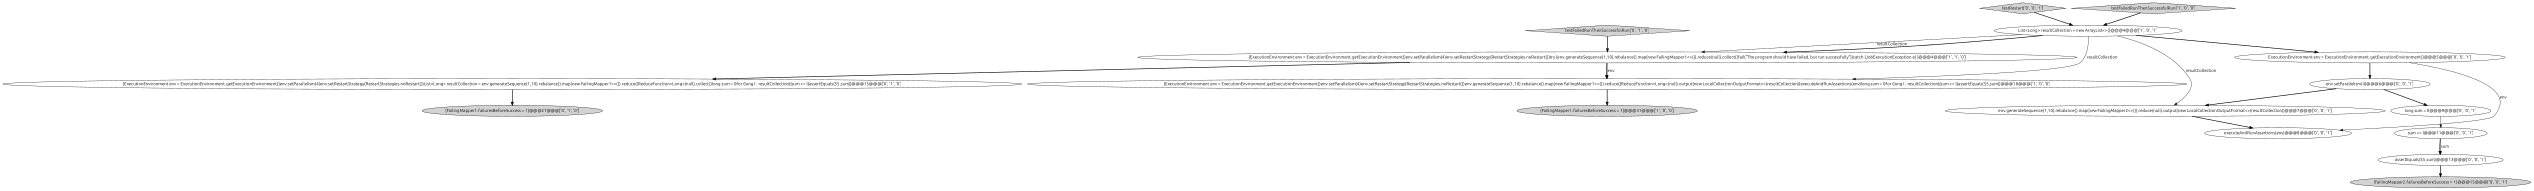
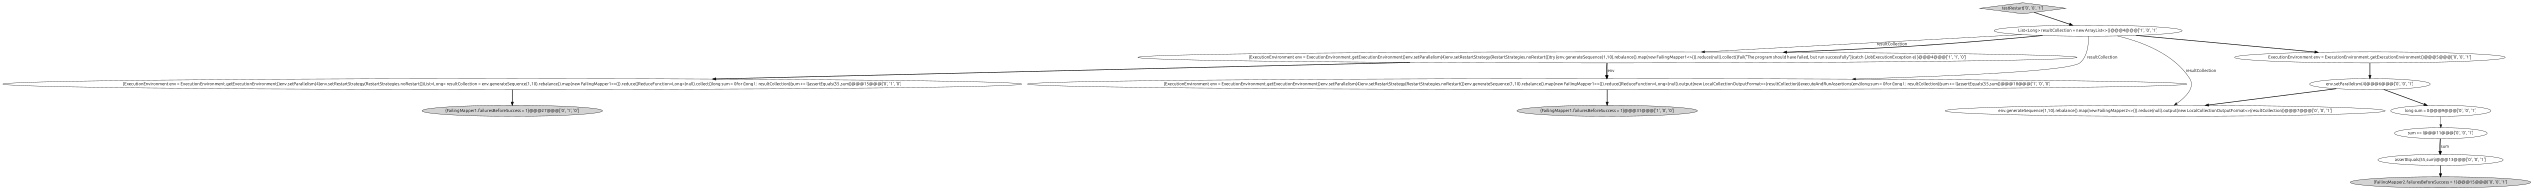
node "testFailedRunThenSuccessfulRun['1', '0', '0']": removed
node "testFailedRunThenSuccessfulRun['0', '1', '0']": removed
node "executeAndRunAssertions(env)@@@8@@@['0', '0', '1']": removed
